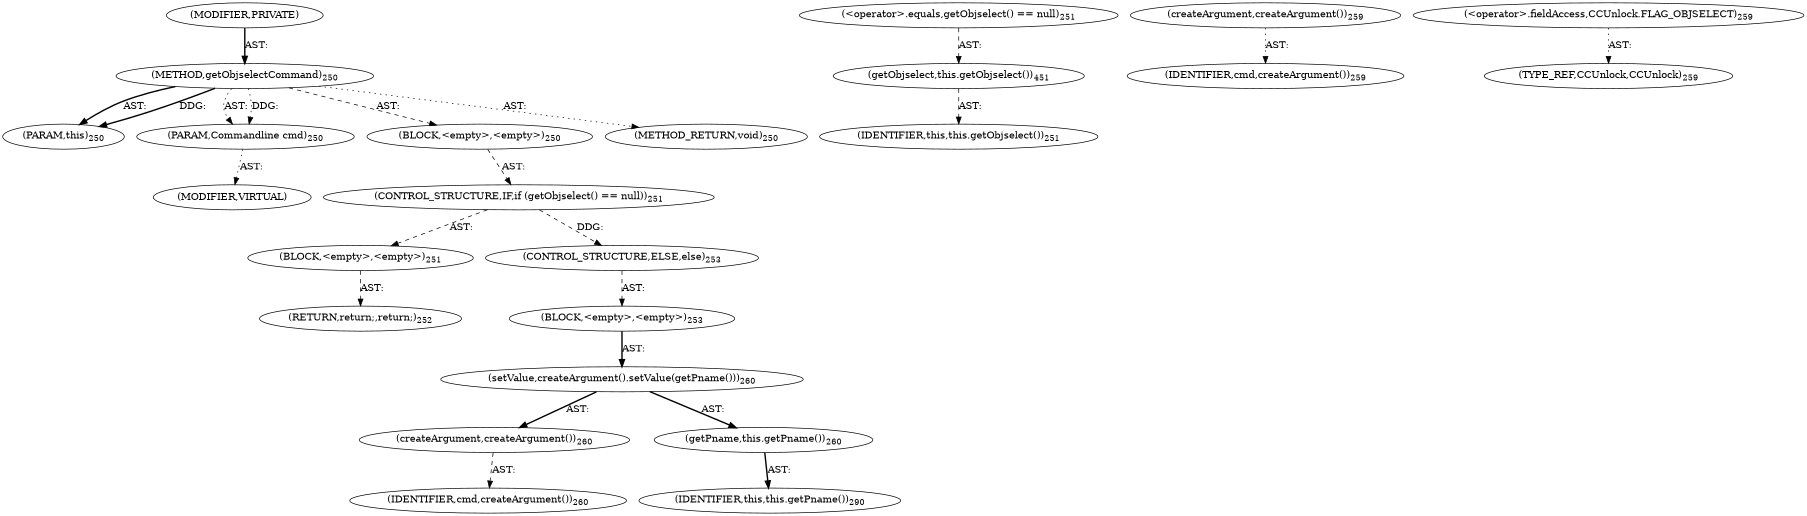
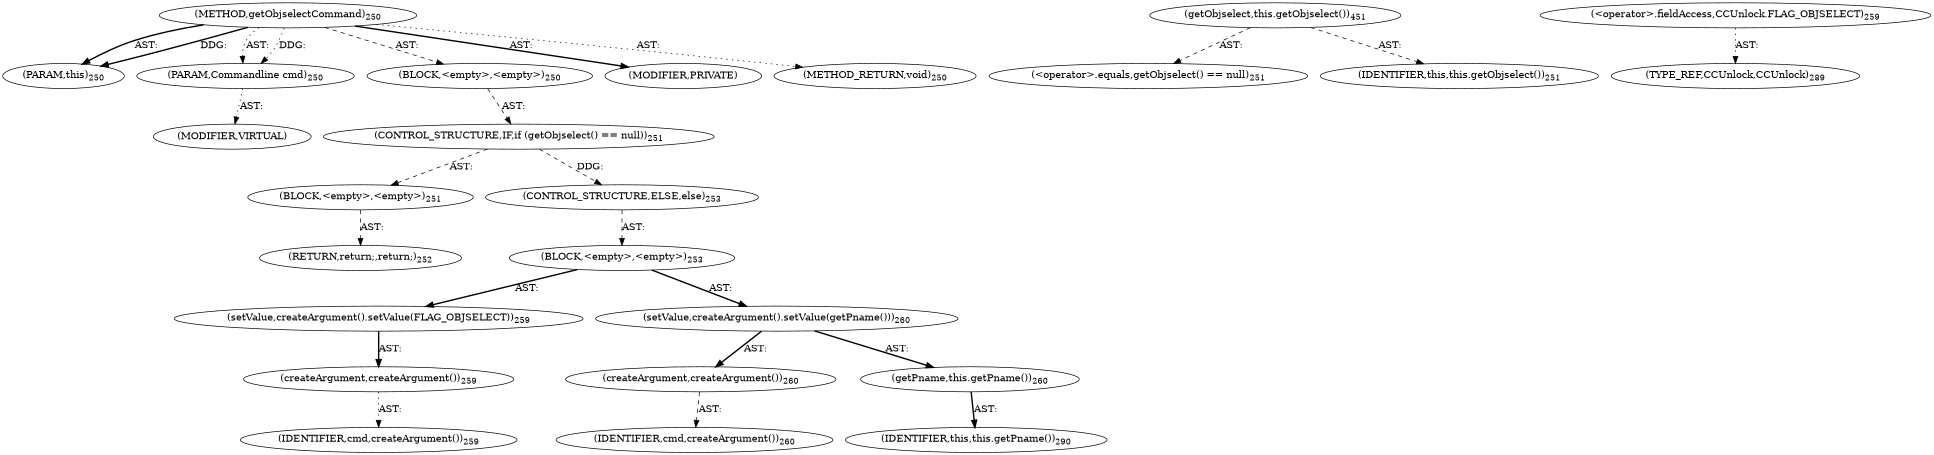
edge "(MODIFIER,PRIVATE)" -> "(METHOD,getObjselectCommand)": reversed
edge "(<operator>.equals,getObjselect() == null)" -> "(getObjselect,this.getObjselect())": reversed
node "(TYPE_REF,CCUnlock,CCUnlock)": text "259" -> "289"
node "(setValue,createArgument().setValue(FLAG_OBJSELECT))": added
